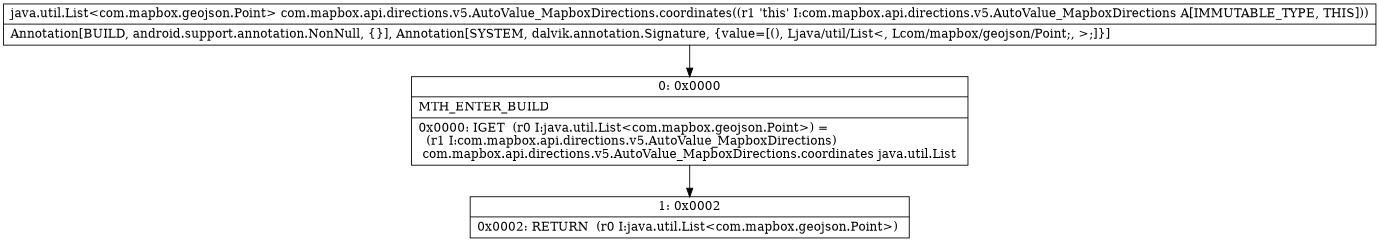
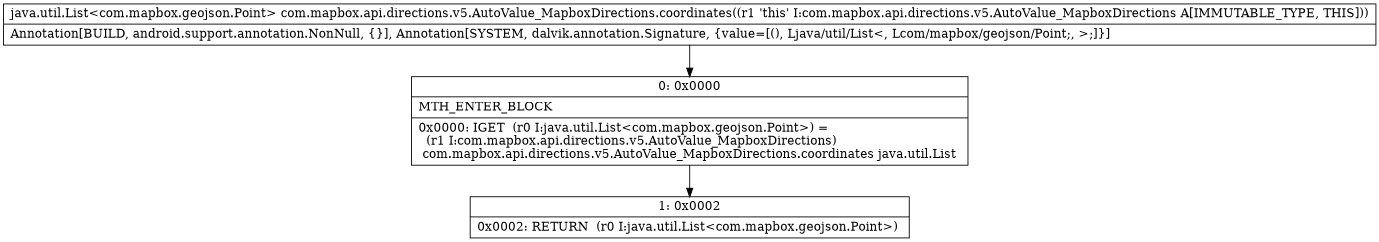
node "0: 0x0000": text "MTH_ENTER_BUILD" -> "MTH_ENTER_BLOCK"
